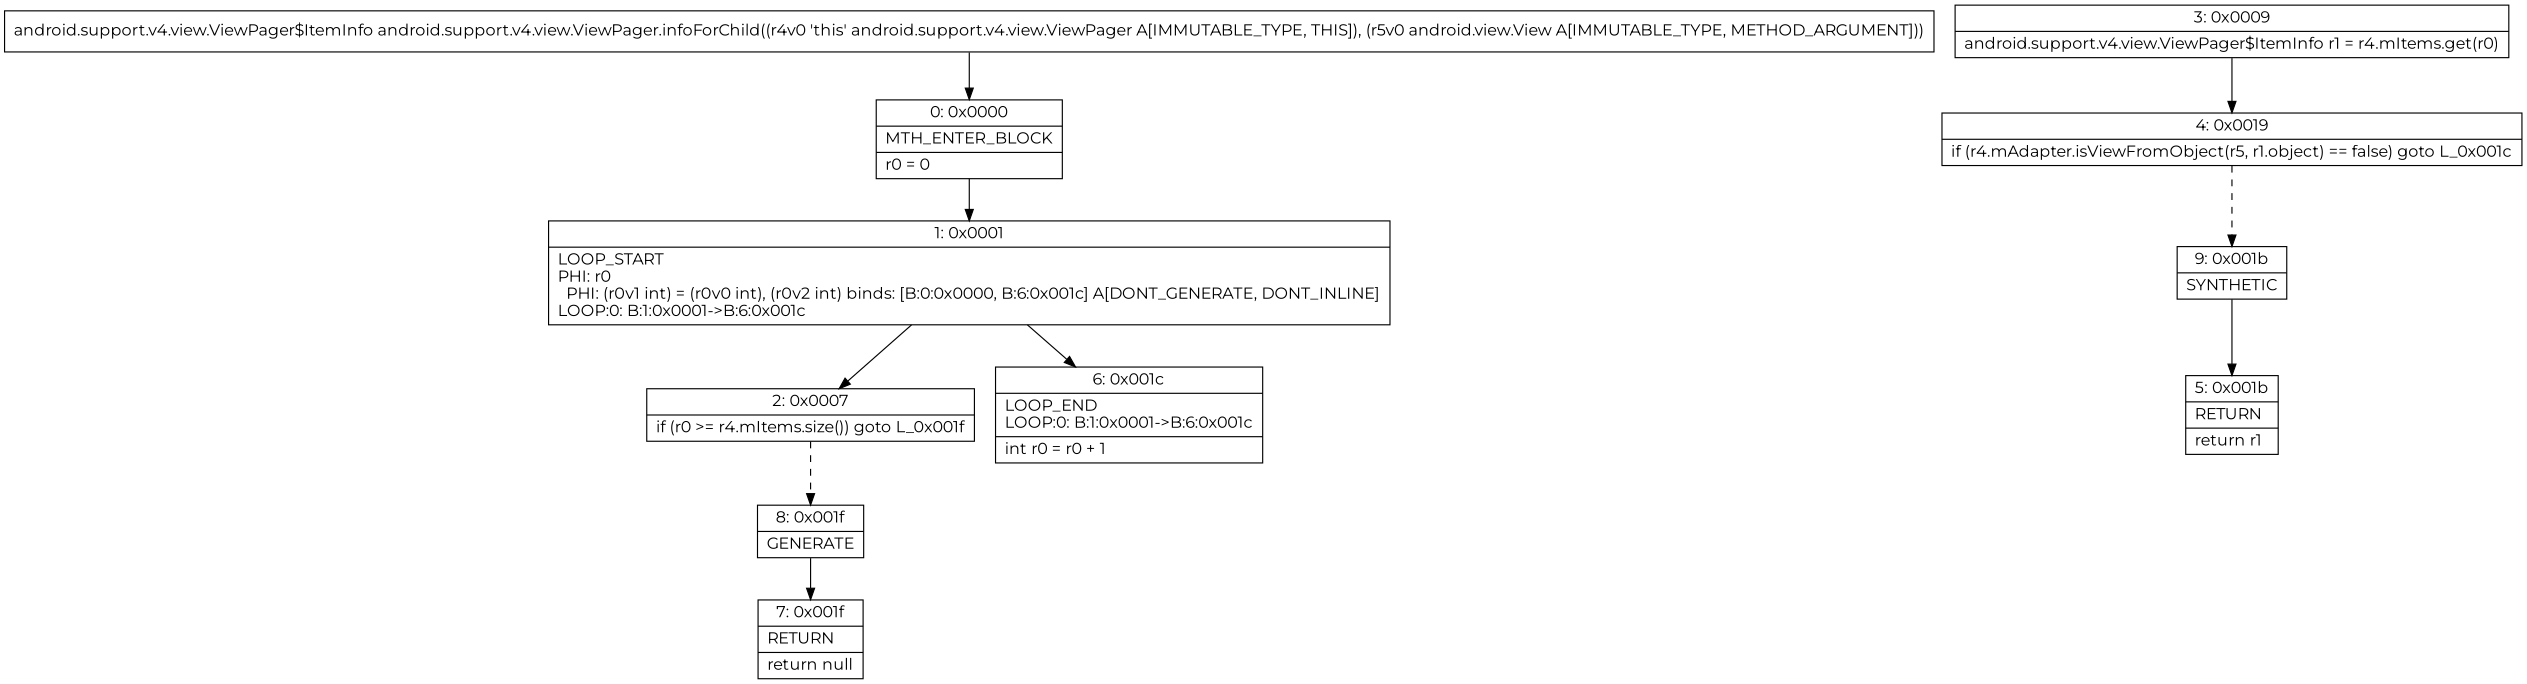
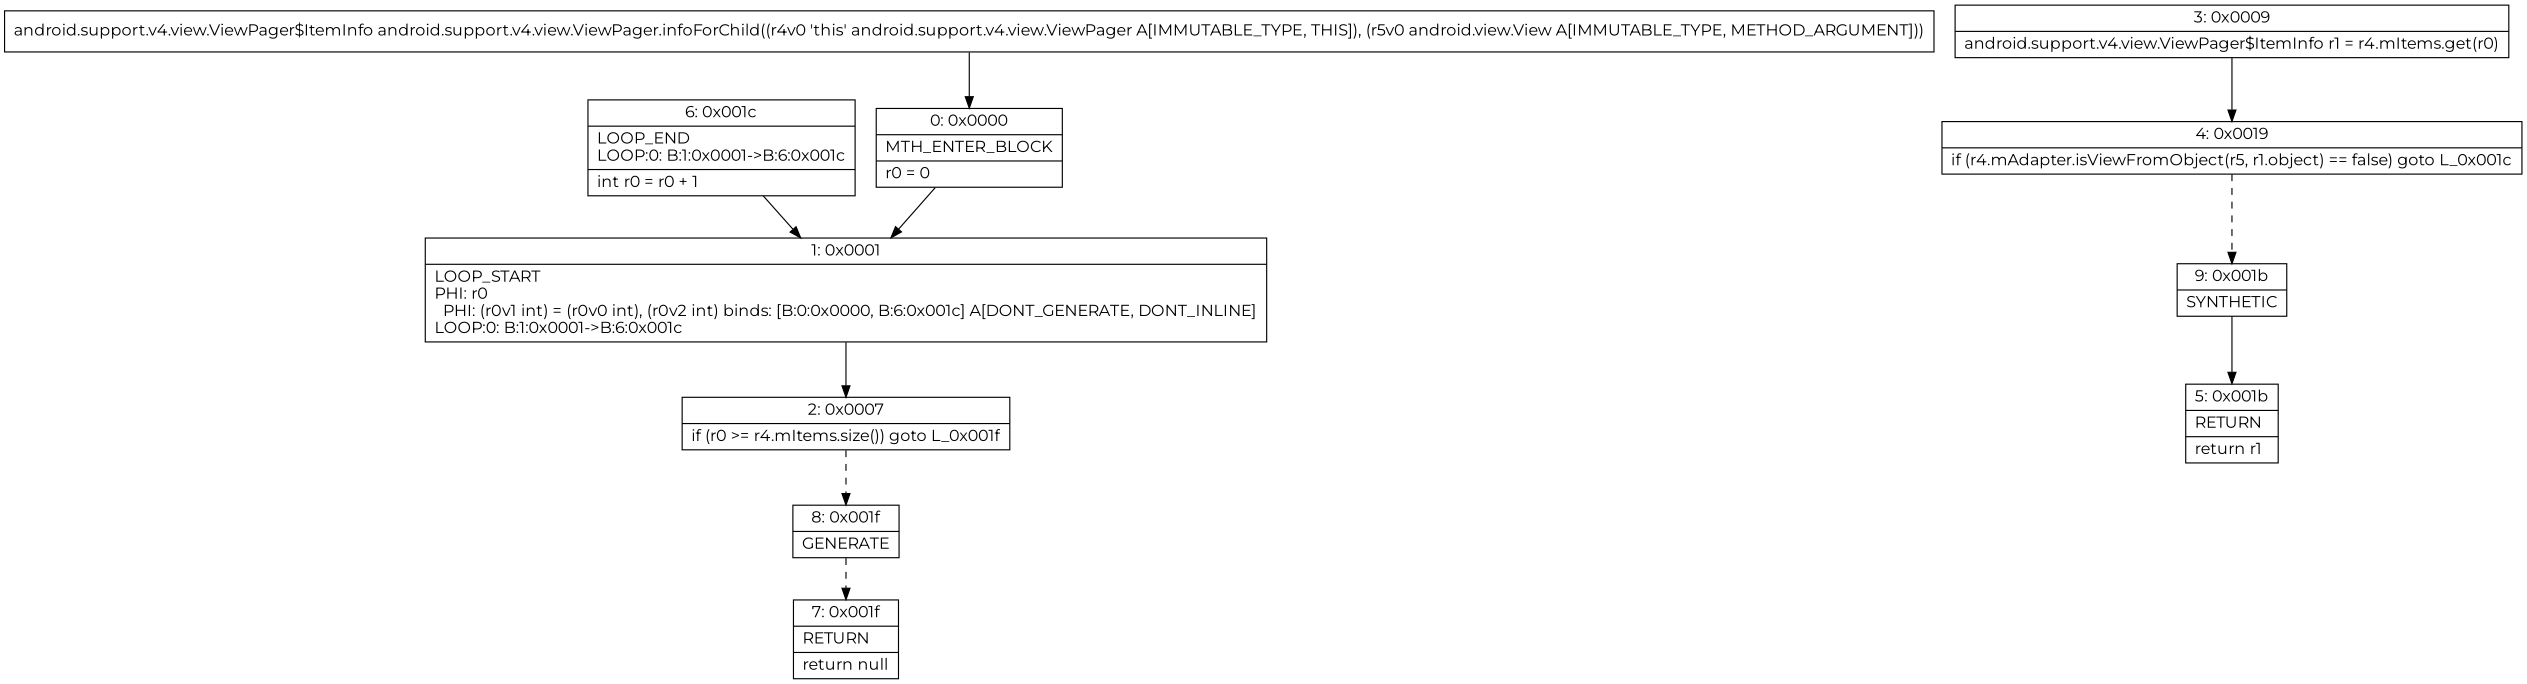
edge "1: 0x0001" -> "6: 0x001c": reversed
edge "8: 0x001f" -> "7: 0x001f": style solid -> dashed
